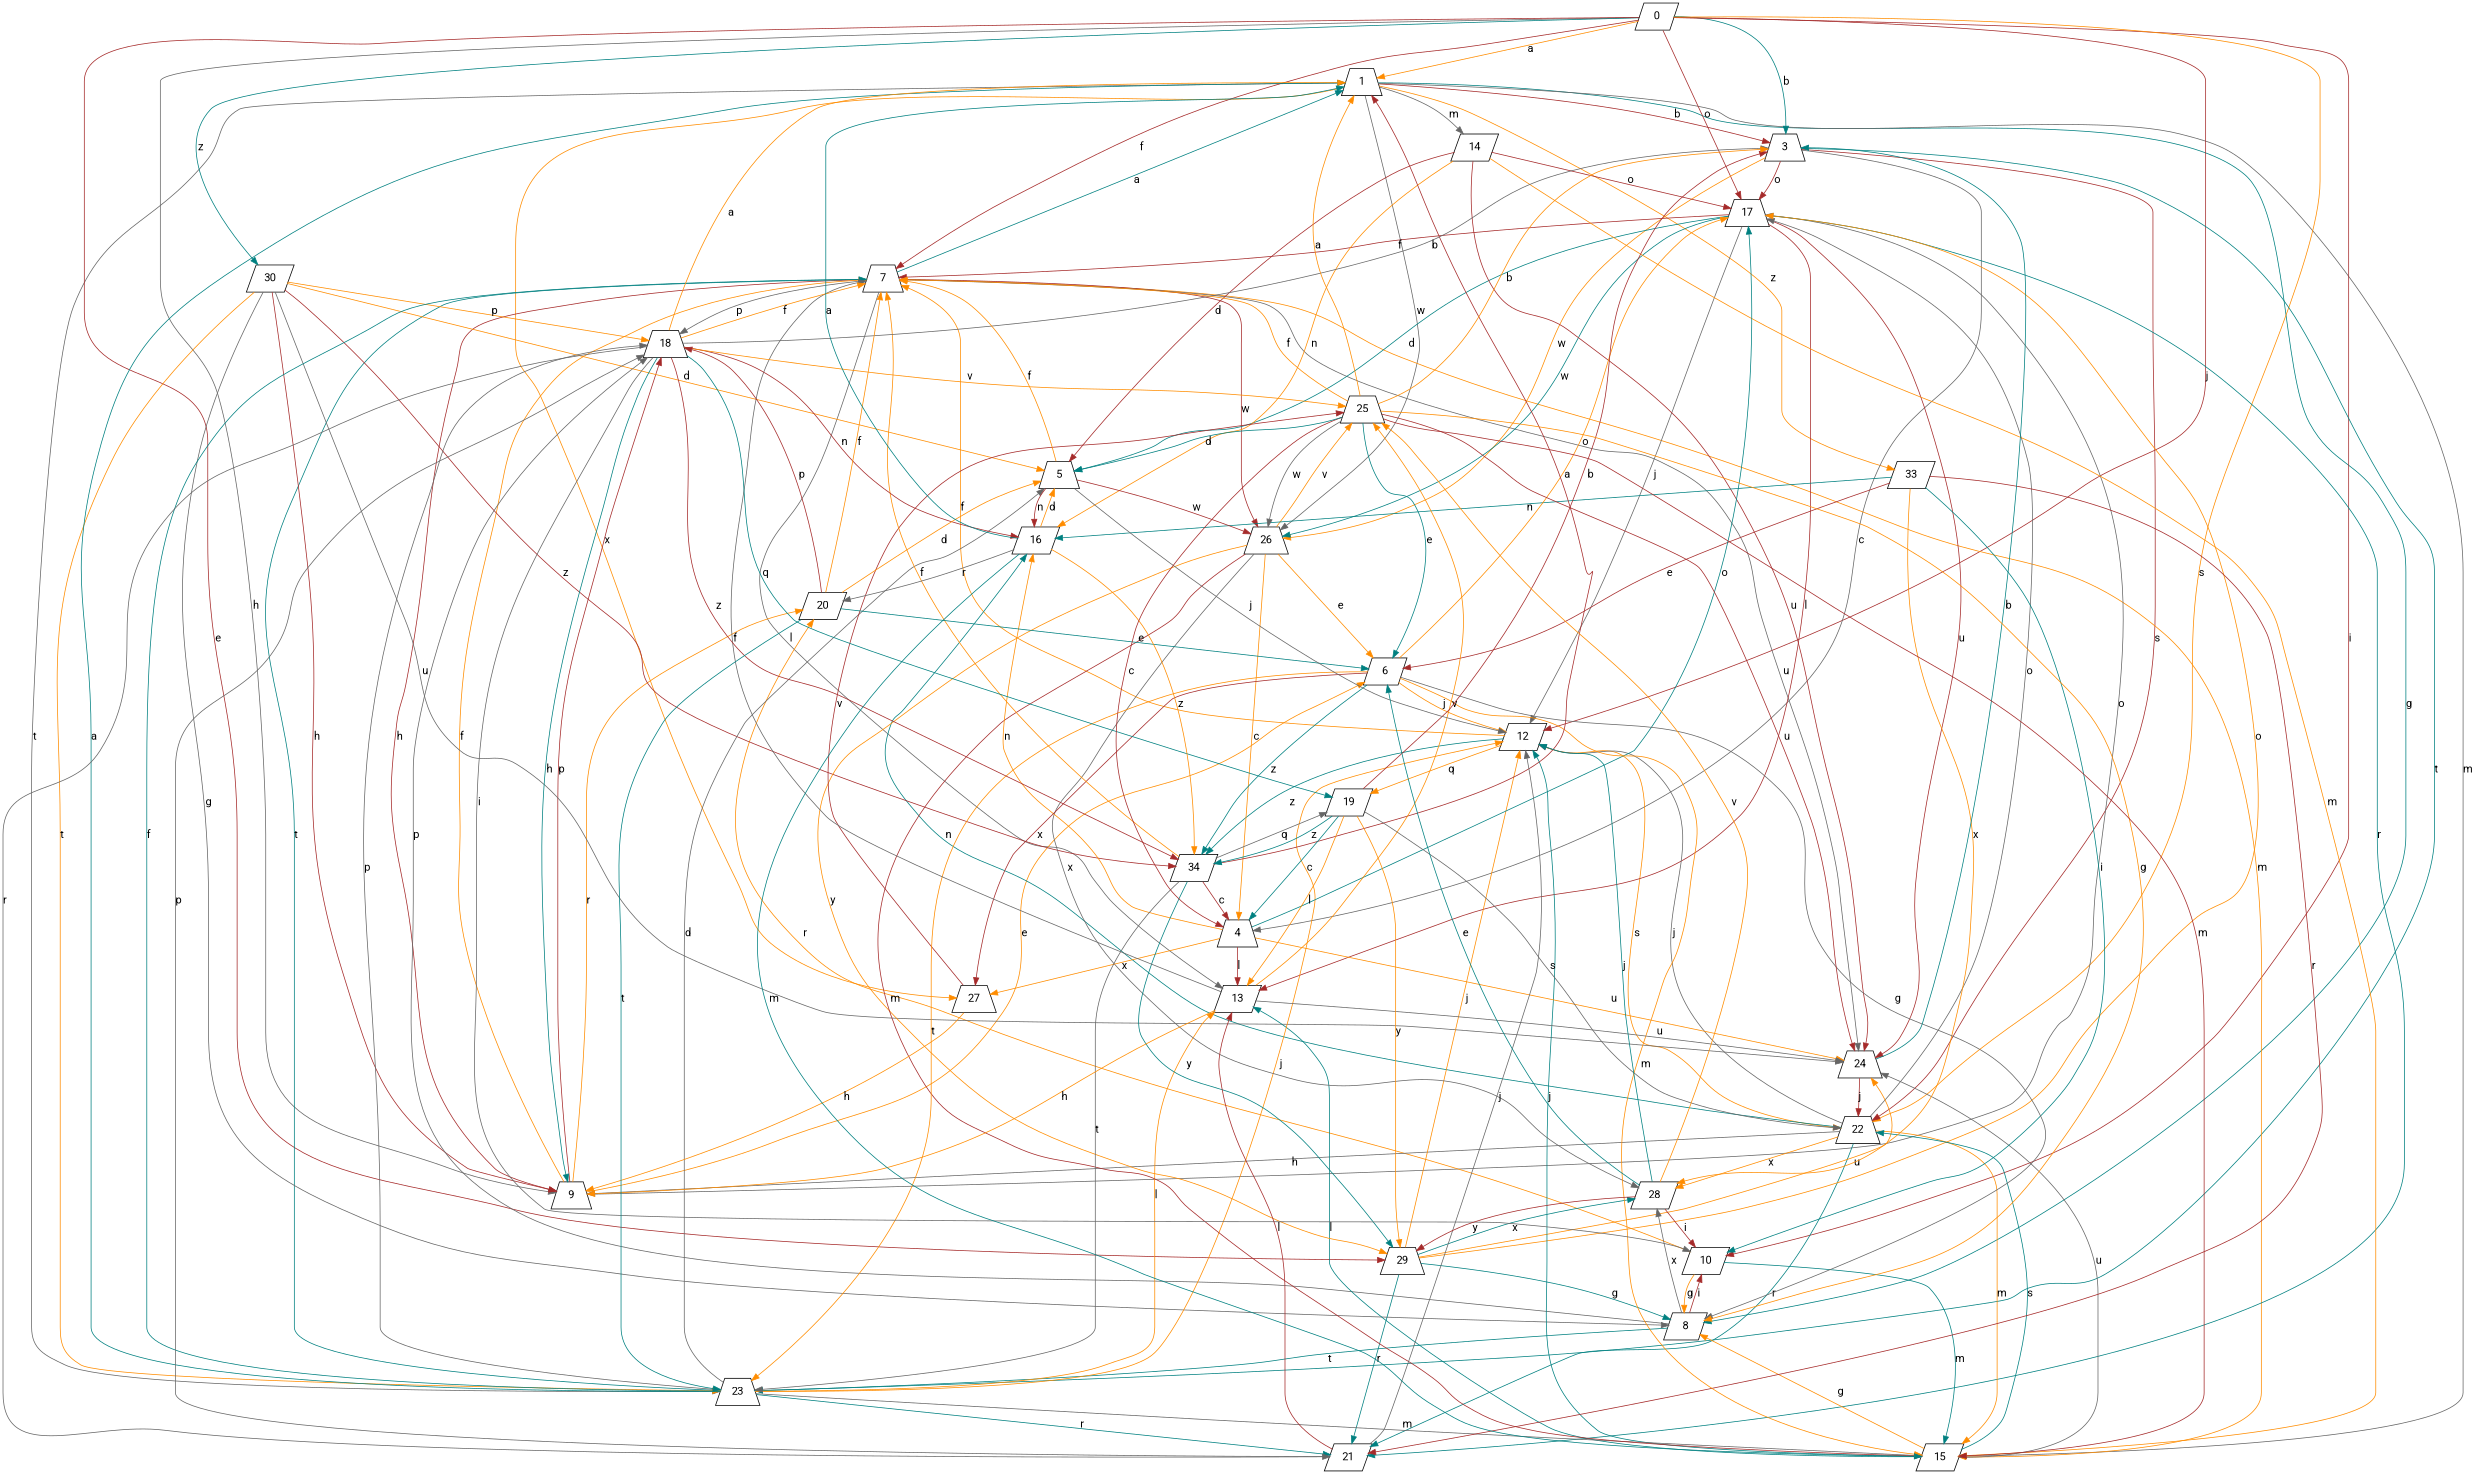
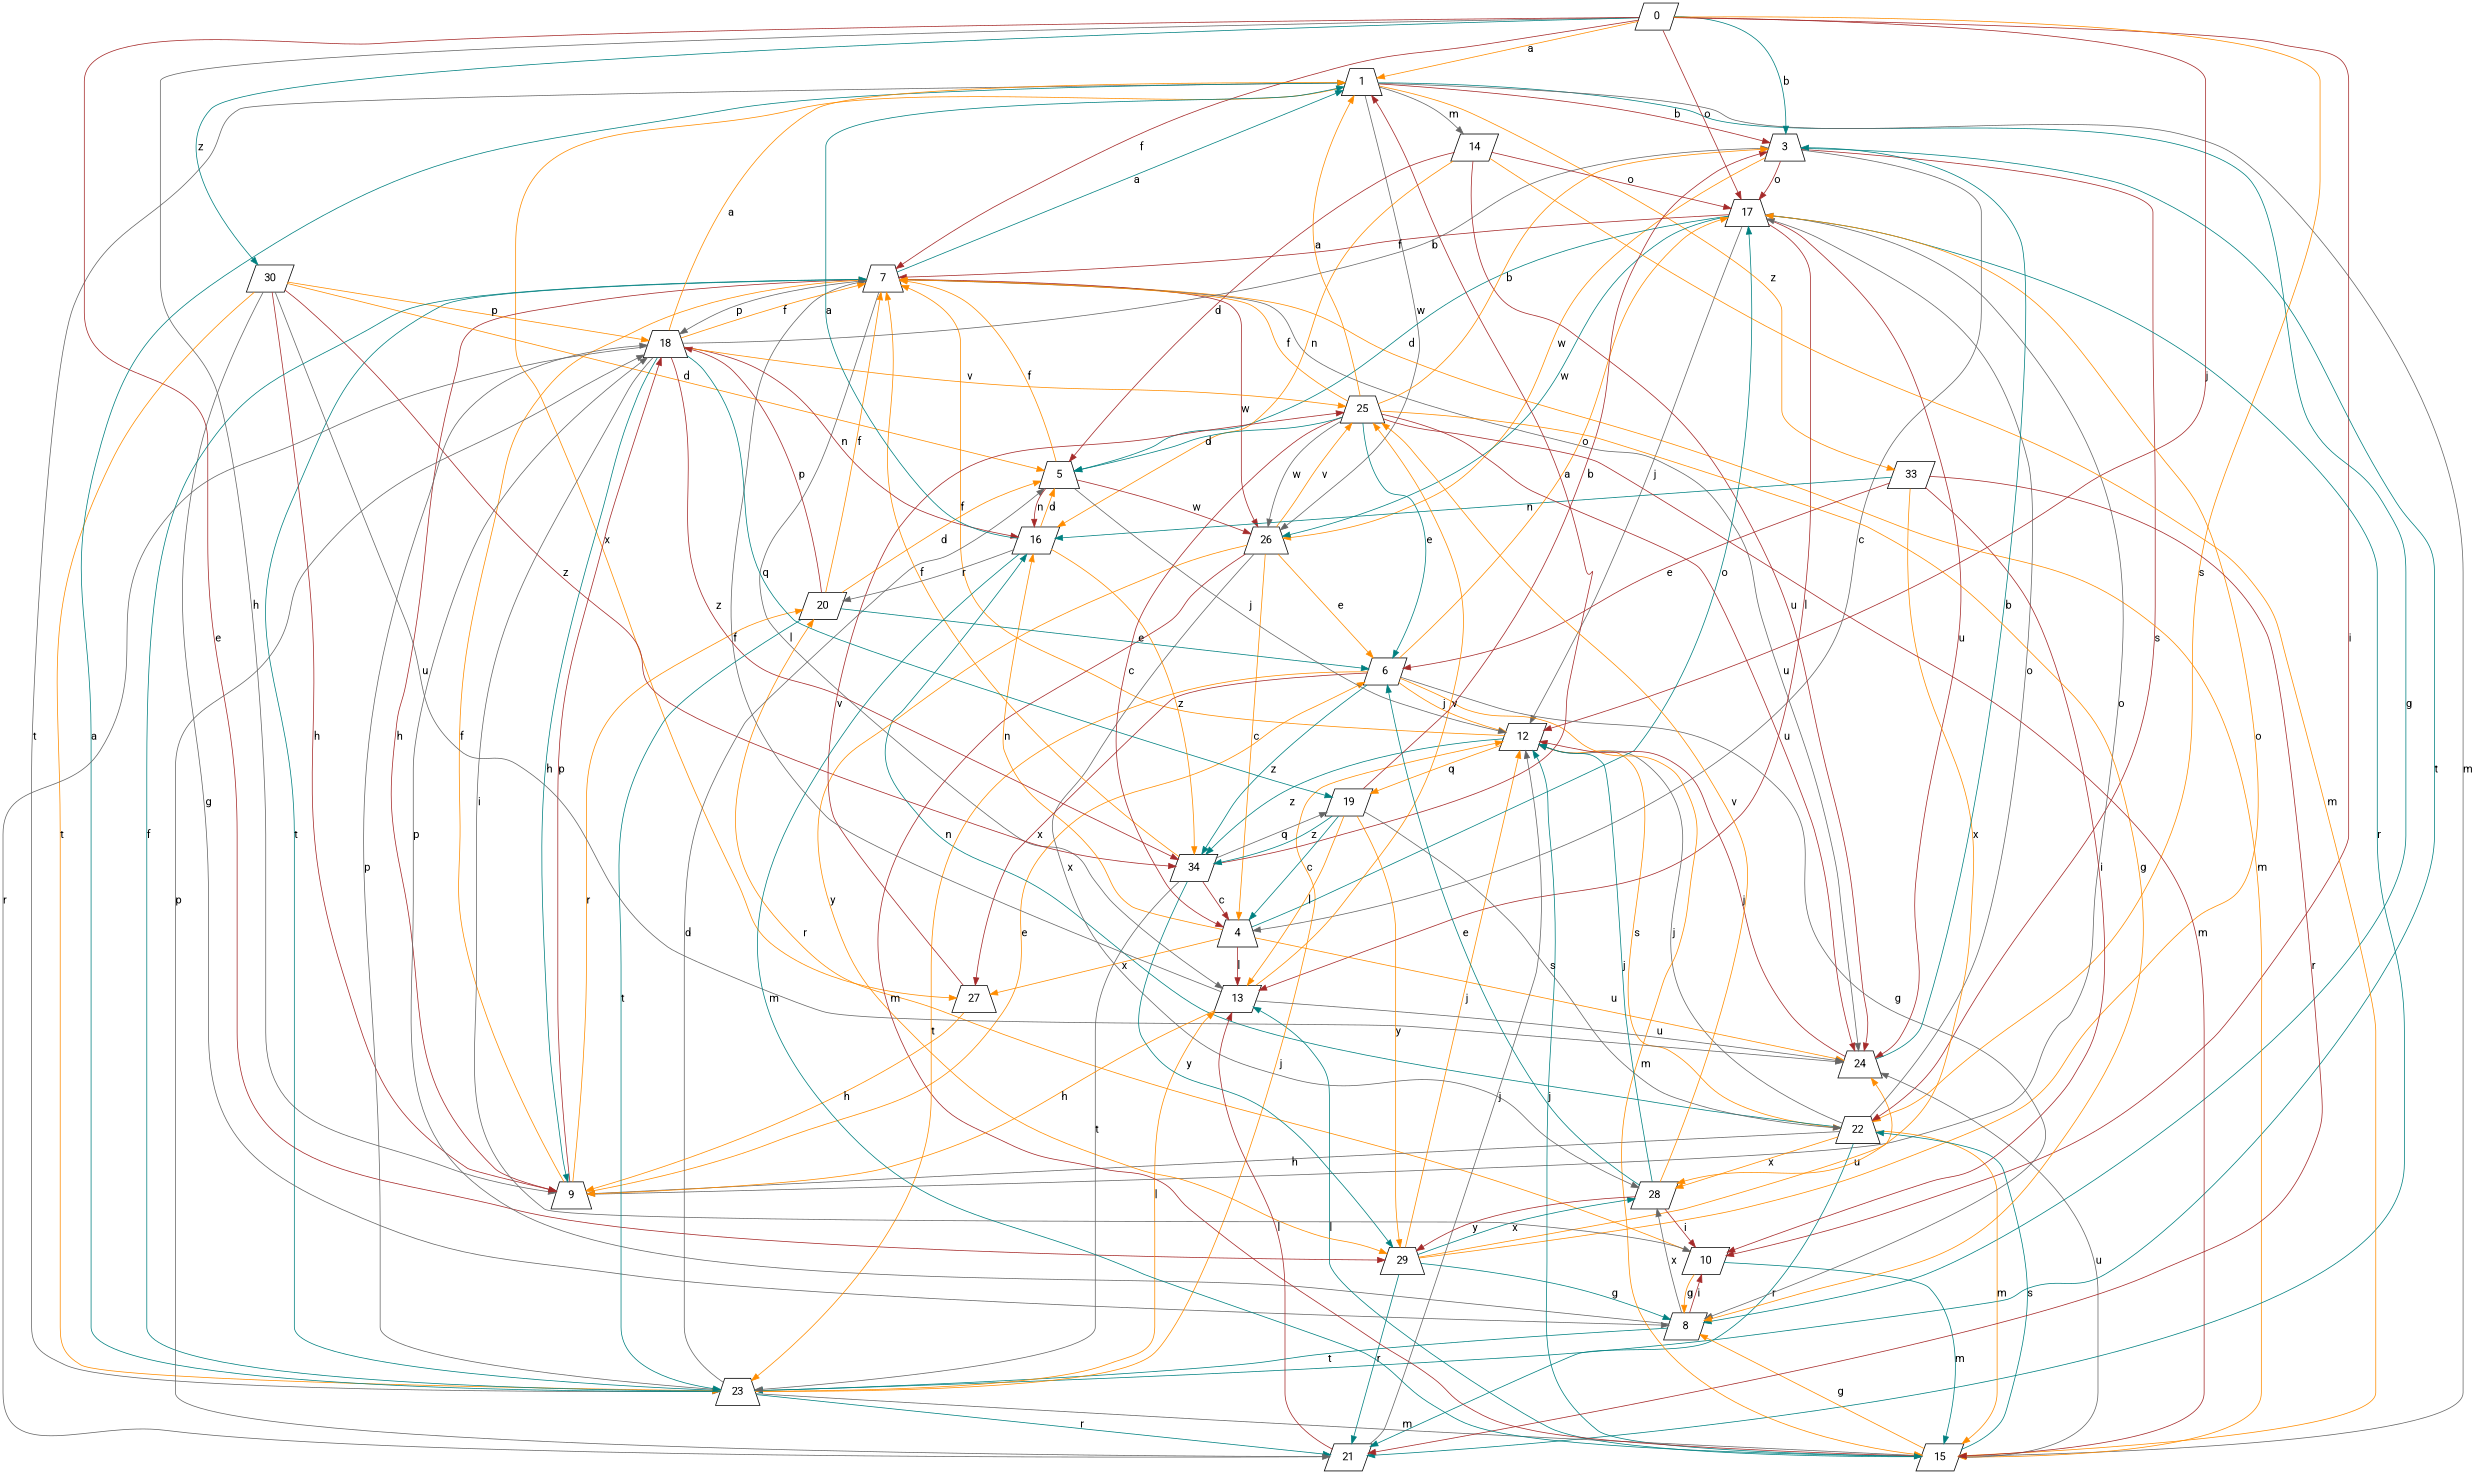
edge "33" -> "10": color teal -> brown
edge "24" -> "22": now "24" -> "12"
